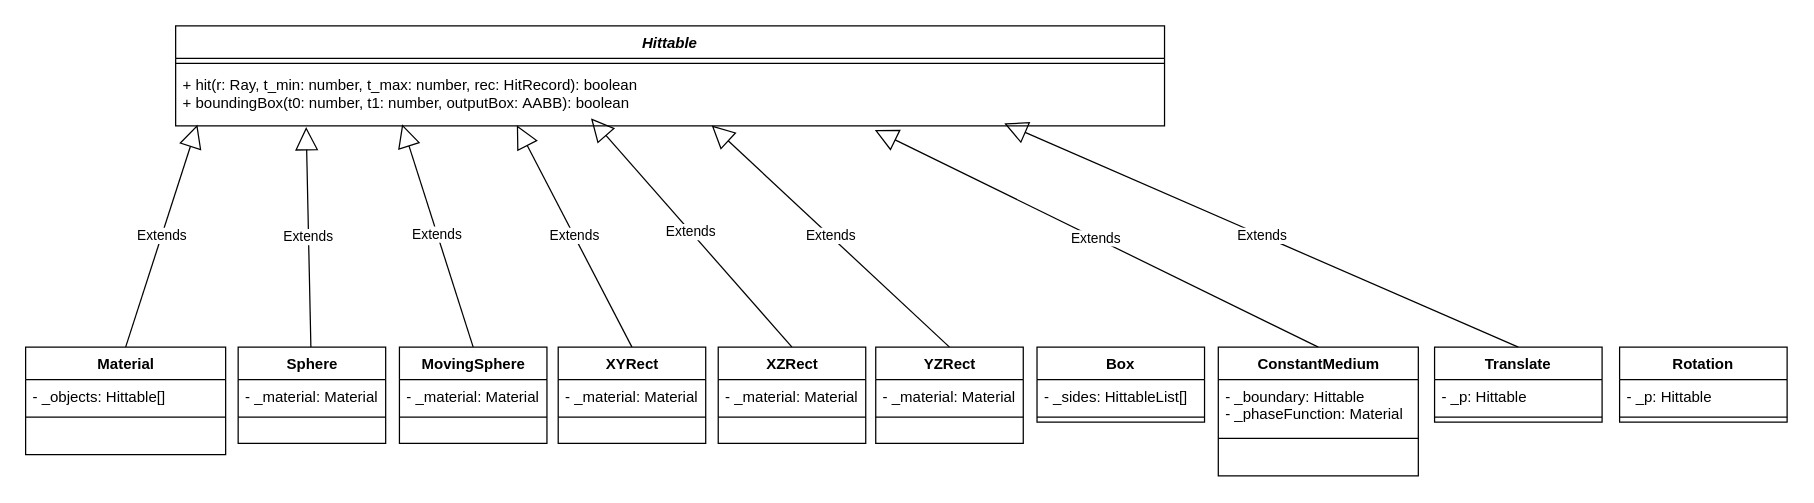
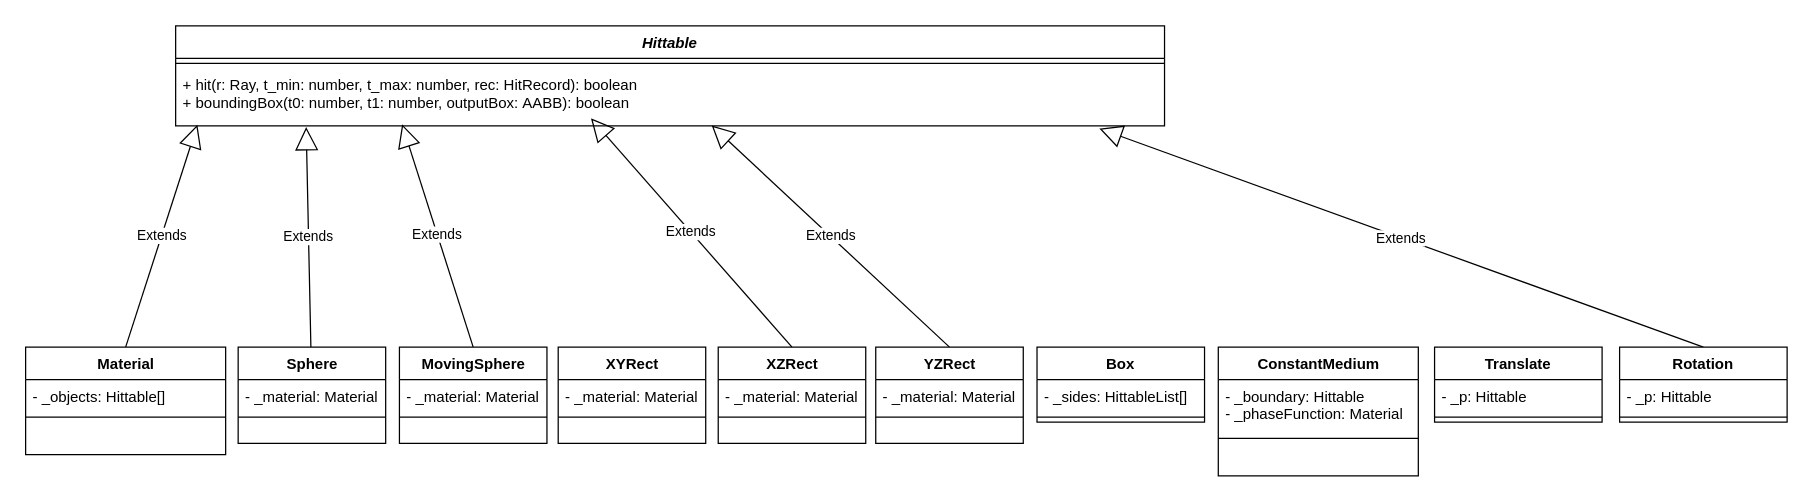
edge "Translate" -> "+ hit(r: Ray, t_min: number, t_max: number, rec: HitRecord): boolean + boundingBox(t0: number, t1: number, outputBox: AABB): boolean": removed, label "Extends"
edge "Rotation" -> "+ hit(r: Ray, t_min: number, t_max: number, rec: HitRecord): boolean + boundingBox(t0: number, t1: number, outputBox: AABB): boolean": added, label "Extends"
edge "ConstantMedium" -> "+ hit(r: Ray, t_min: number, t_max: number, rec: HitRecord): boolean + boundingBox(t0: number, t1: number, outputBox: AABB): boolean": removed, label "Extends"
edge "XYRect" -> "+ hit(r: Ray, t_min: number, t_max: number, rec: HitRecord): boolean + boundingBox(t0: number, t1: number, outputBox: AABB): boolean": removed, label "Extends"
